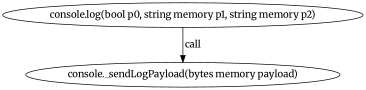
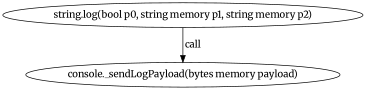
node "console.log(bool p0, string memory p1, string memory p2)": label "console.log(bool p0, string memory p1, string memory p2)" -> "string.log(bool p0, string memory p1, string memory p2)"
